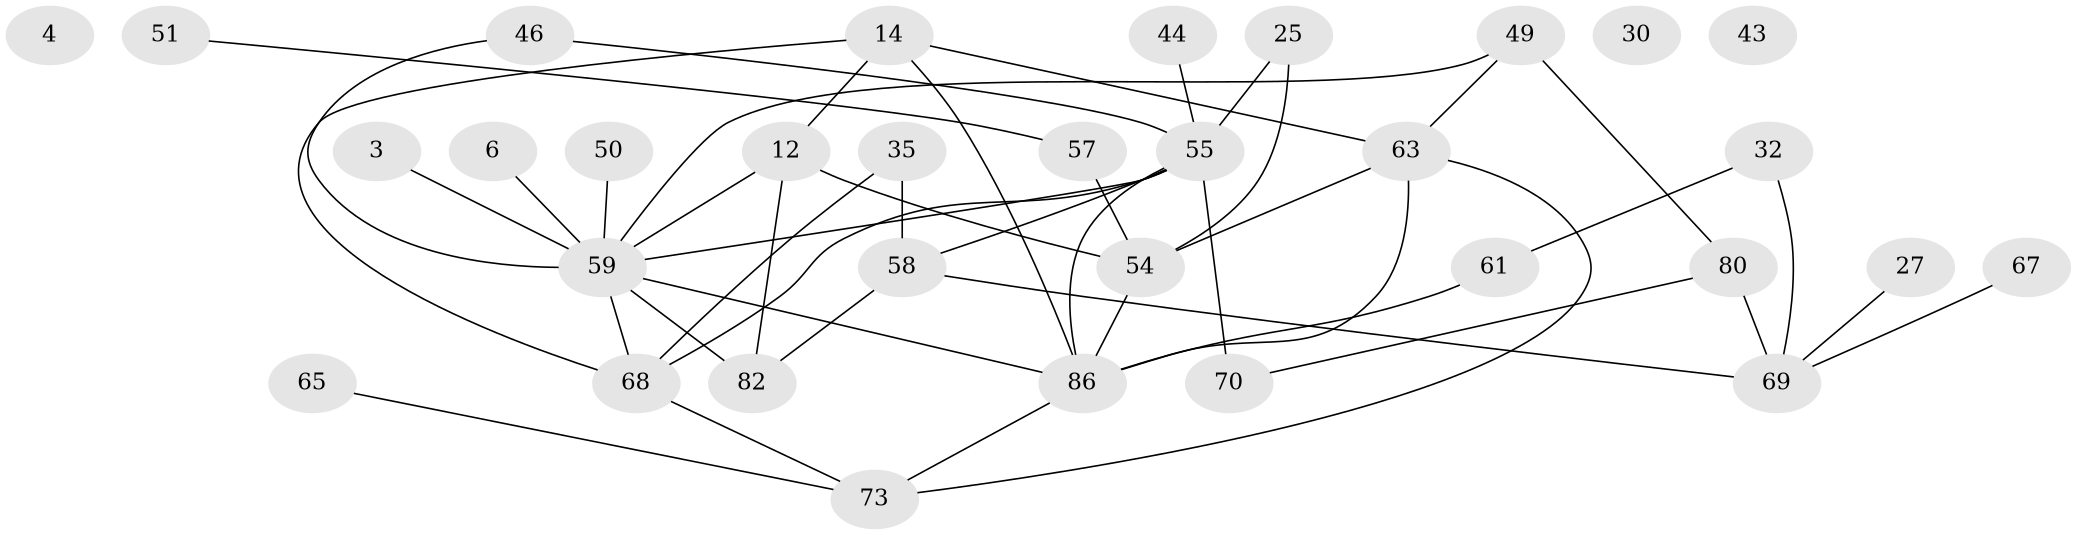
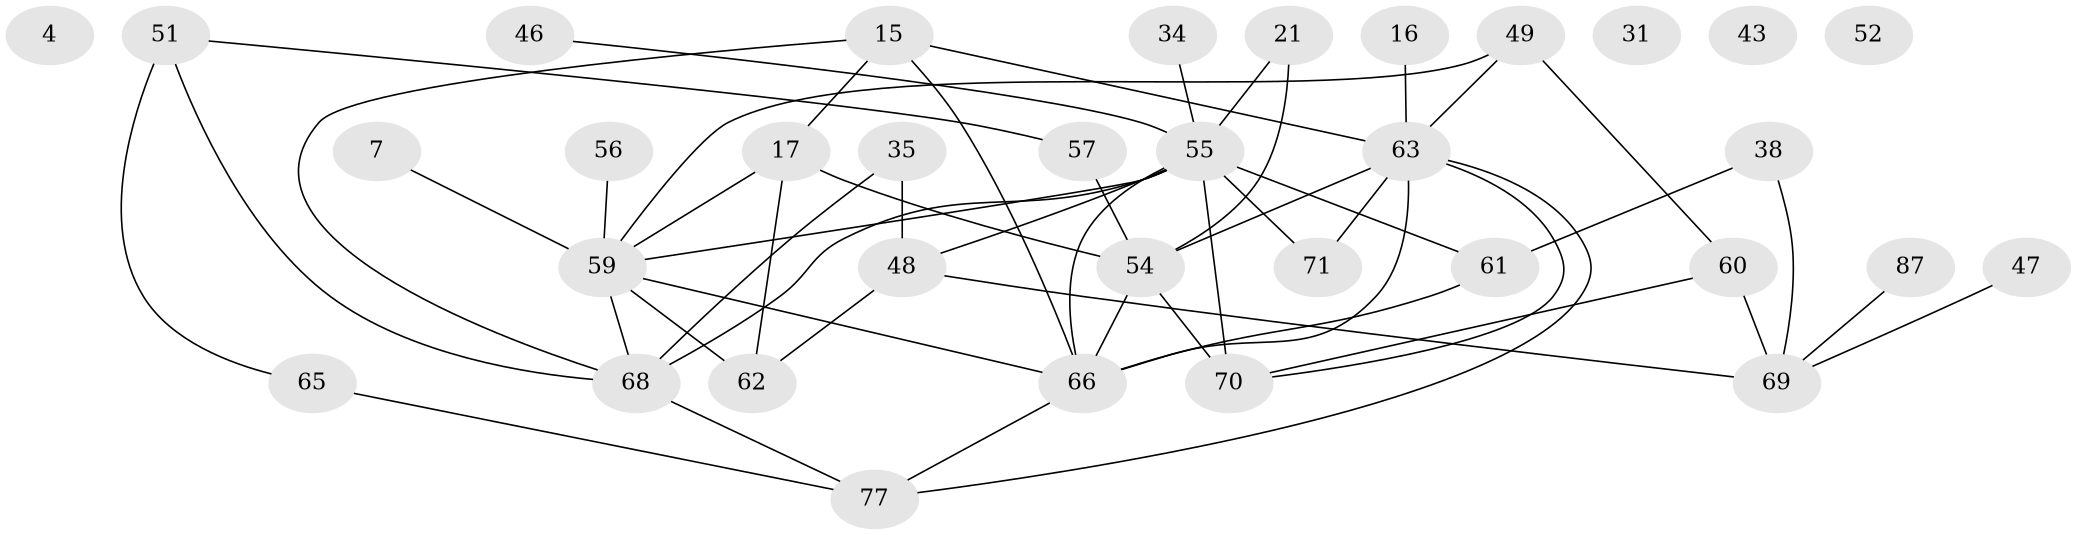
node "14": label "14" -> "15"
node "44": label "44" -> "34"
node "25": label "25" -> "21"
node "16": added
node "30": label "30" -> "31"
node "52": added
node "3": label "3" -> "7"
node "6": removed
node "50": label "50" -> "56"
node "12": label "12" -> "17"
node "32": label "32" -> "38"
edge "46" -- "59": removed
edge "55" -- "61": added
edge "51" -- "65": added
node "58": label "58" -> "48"
node "71": added
node "80": label "80" -> "60"
node "27": label "27" -> "87"
node "67": label "67" -> "47"
edge "51" -- "68": added
edge "54" -- "70": added
edge "63" -- "70": added
node "82": label "82" -> "62"
node "86": label "86" -> "66"
node "73": label "73" -> "77"
